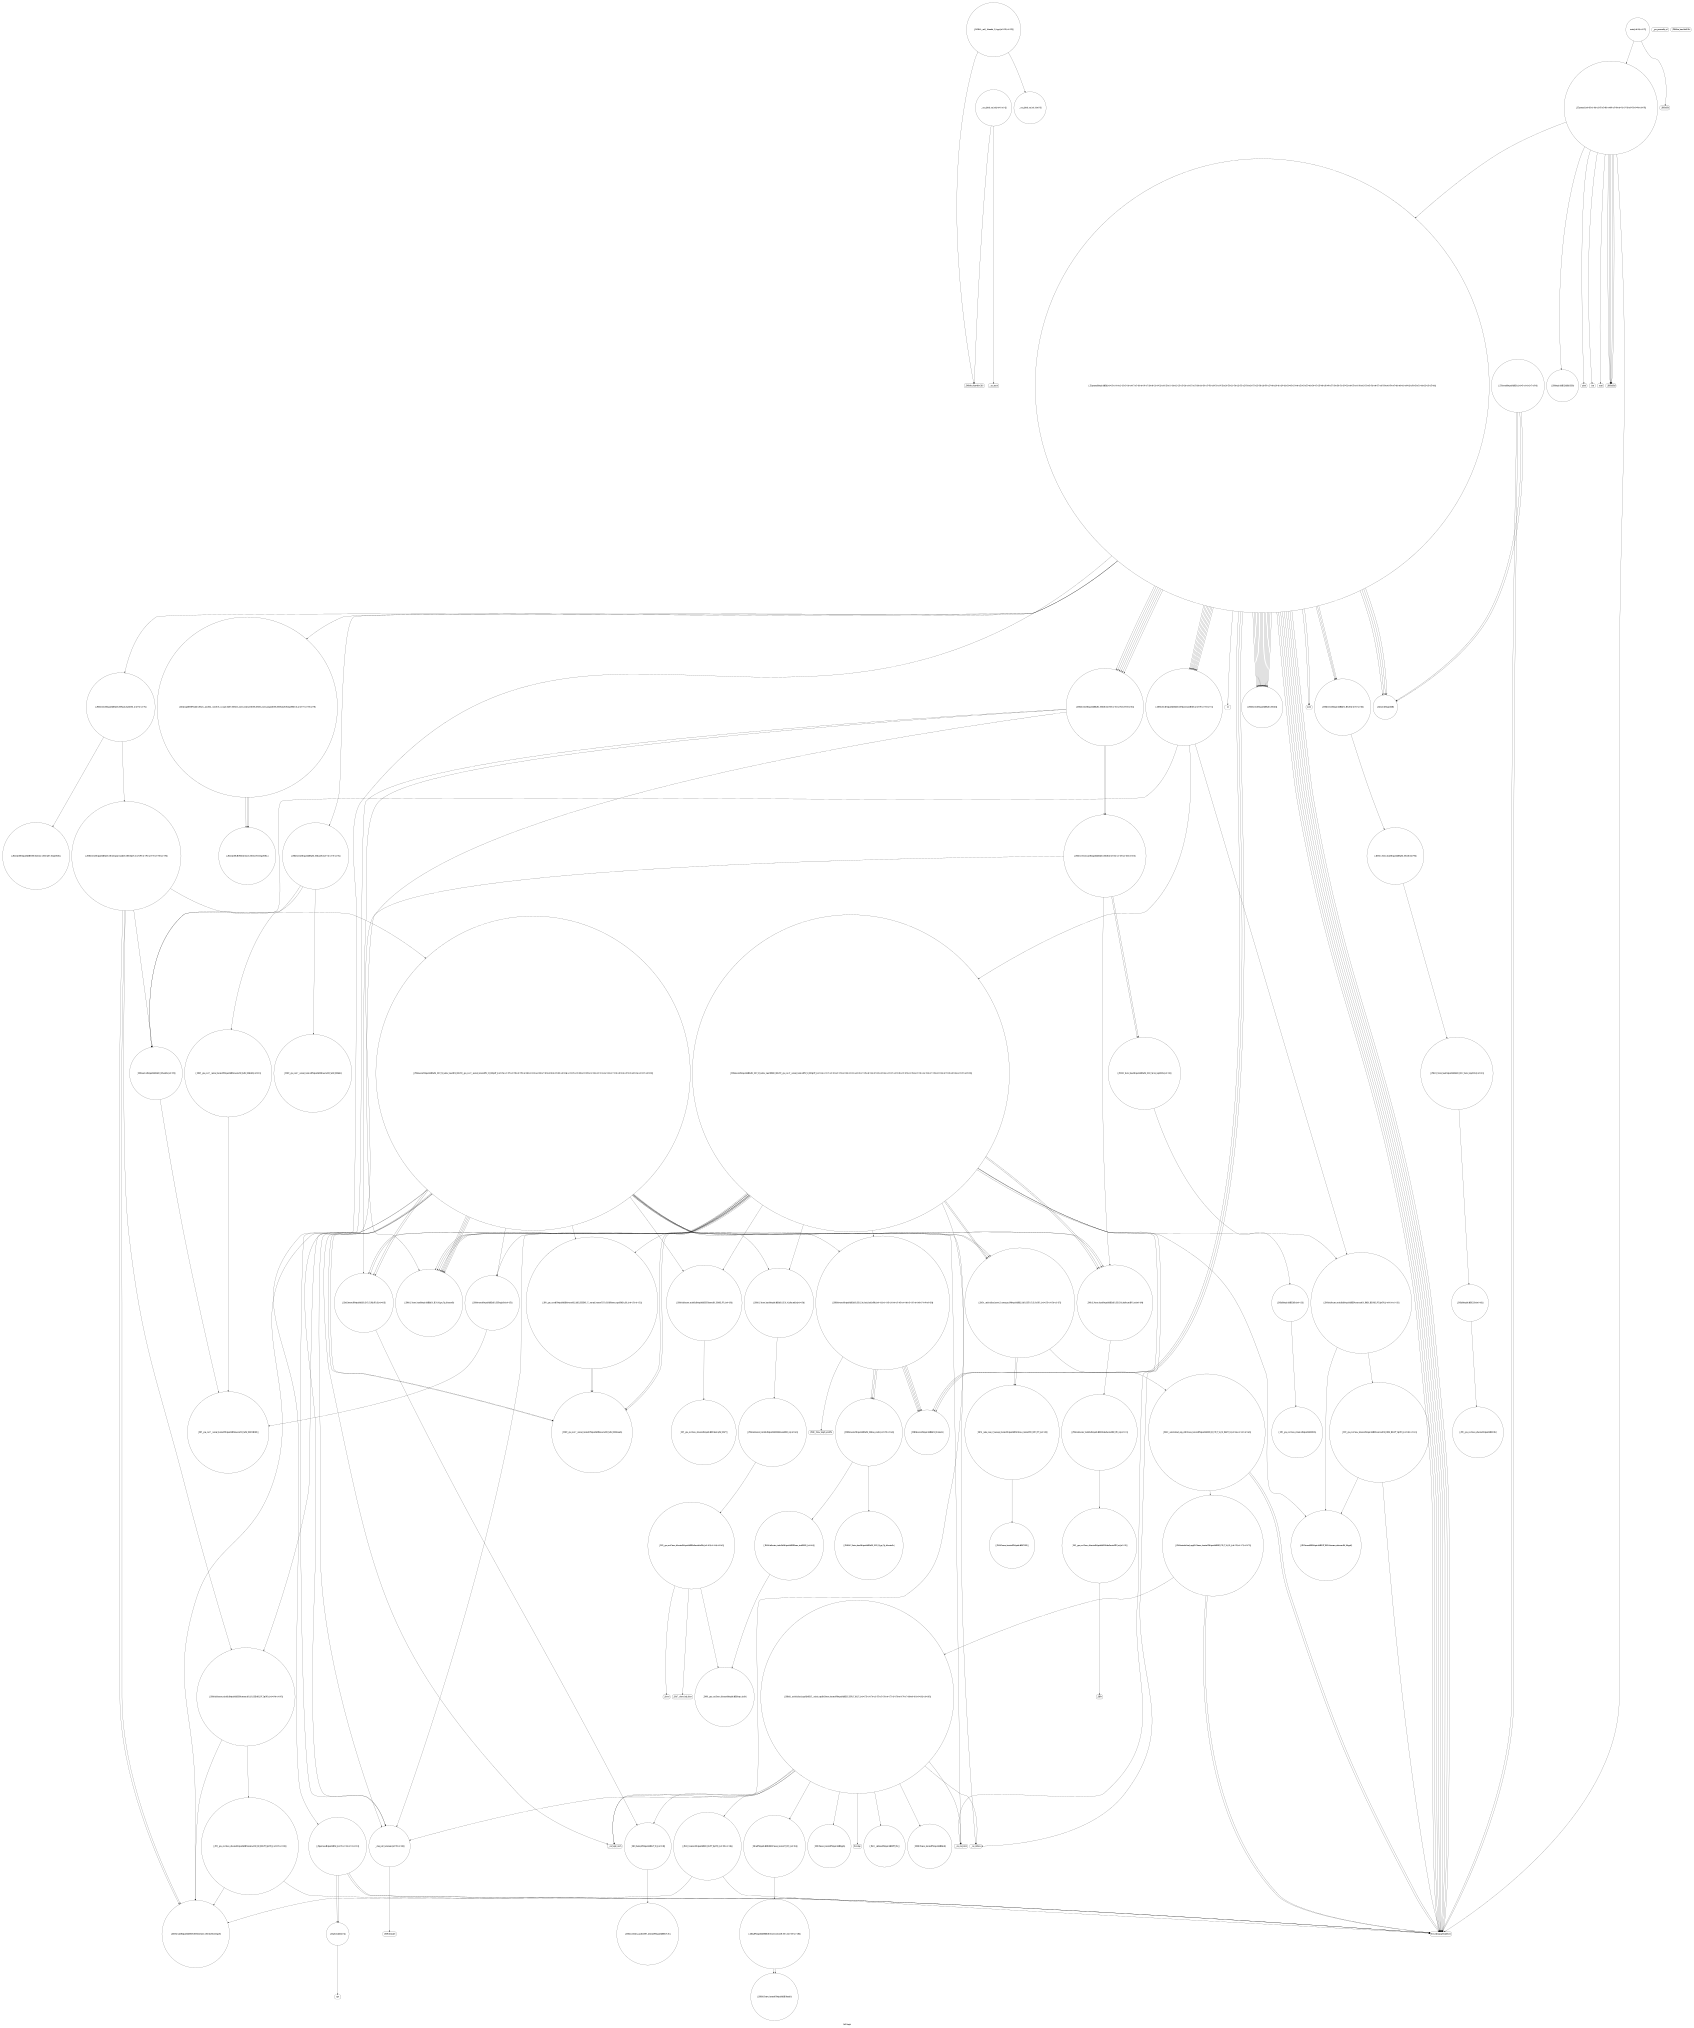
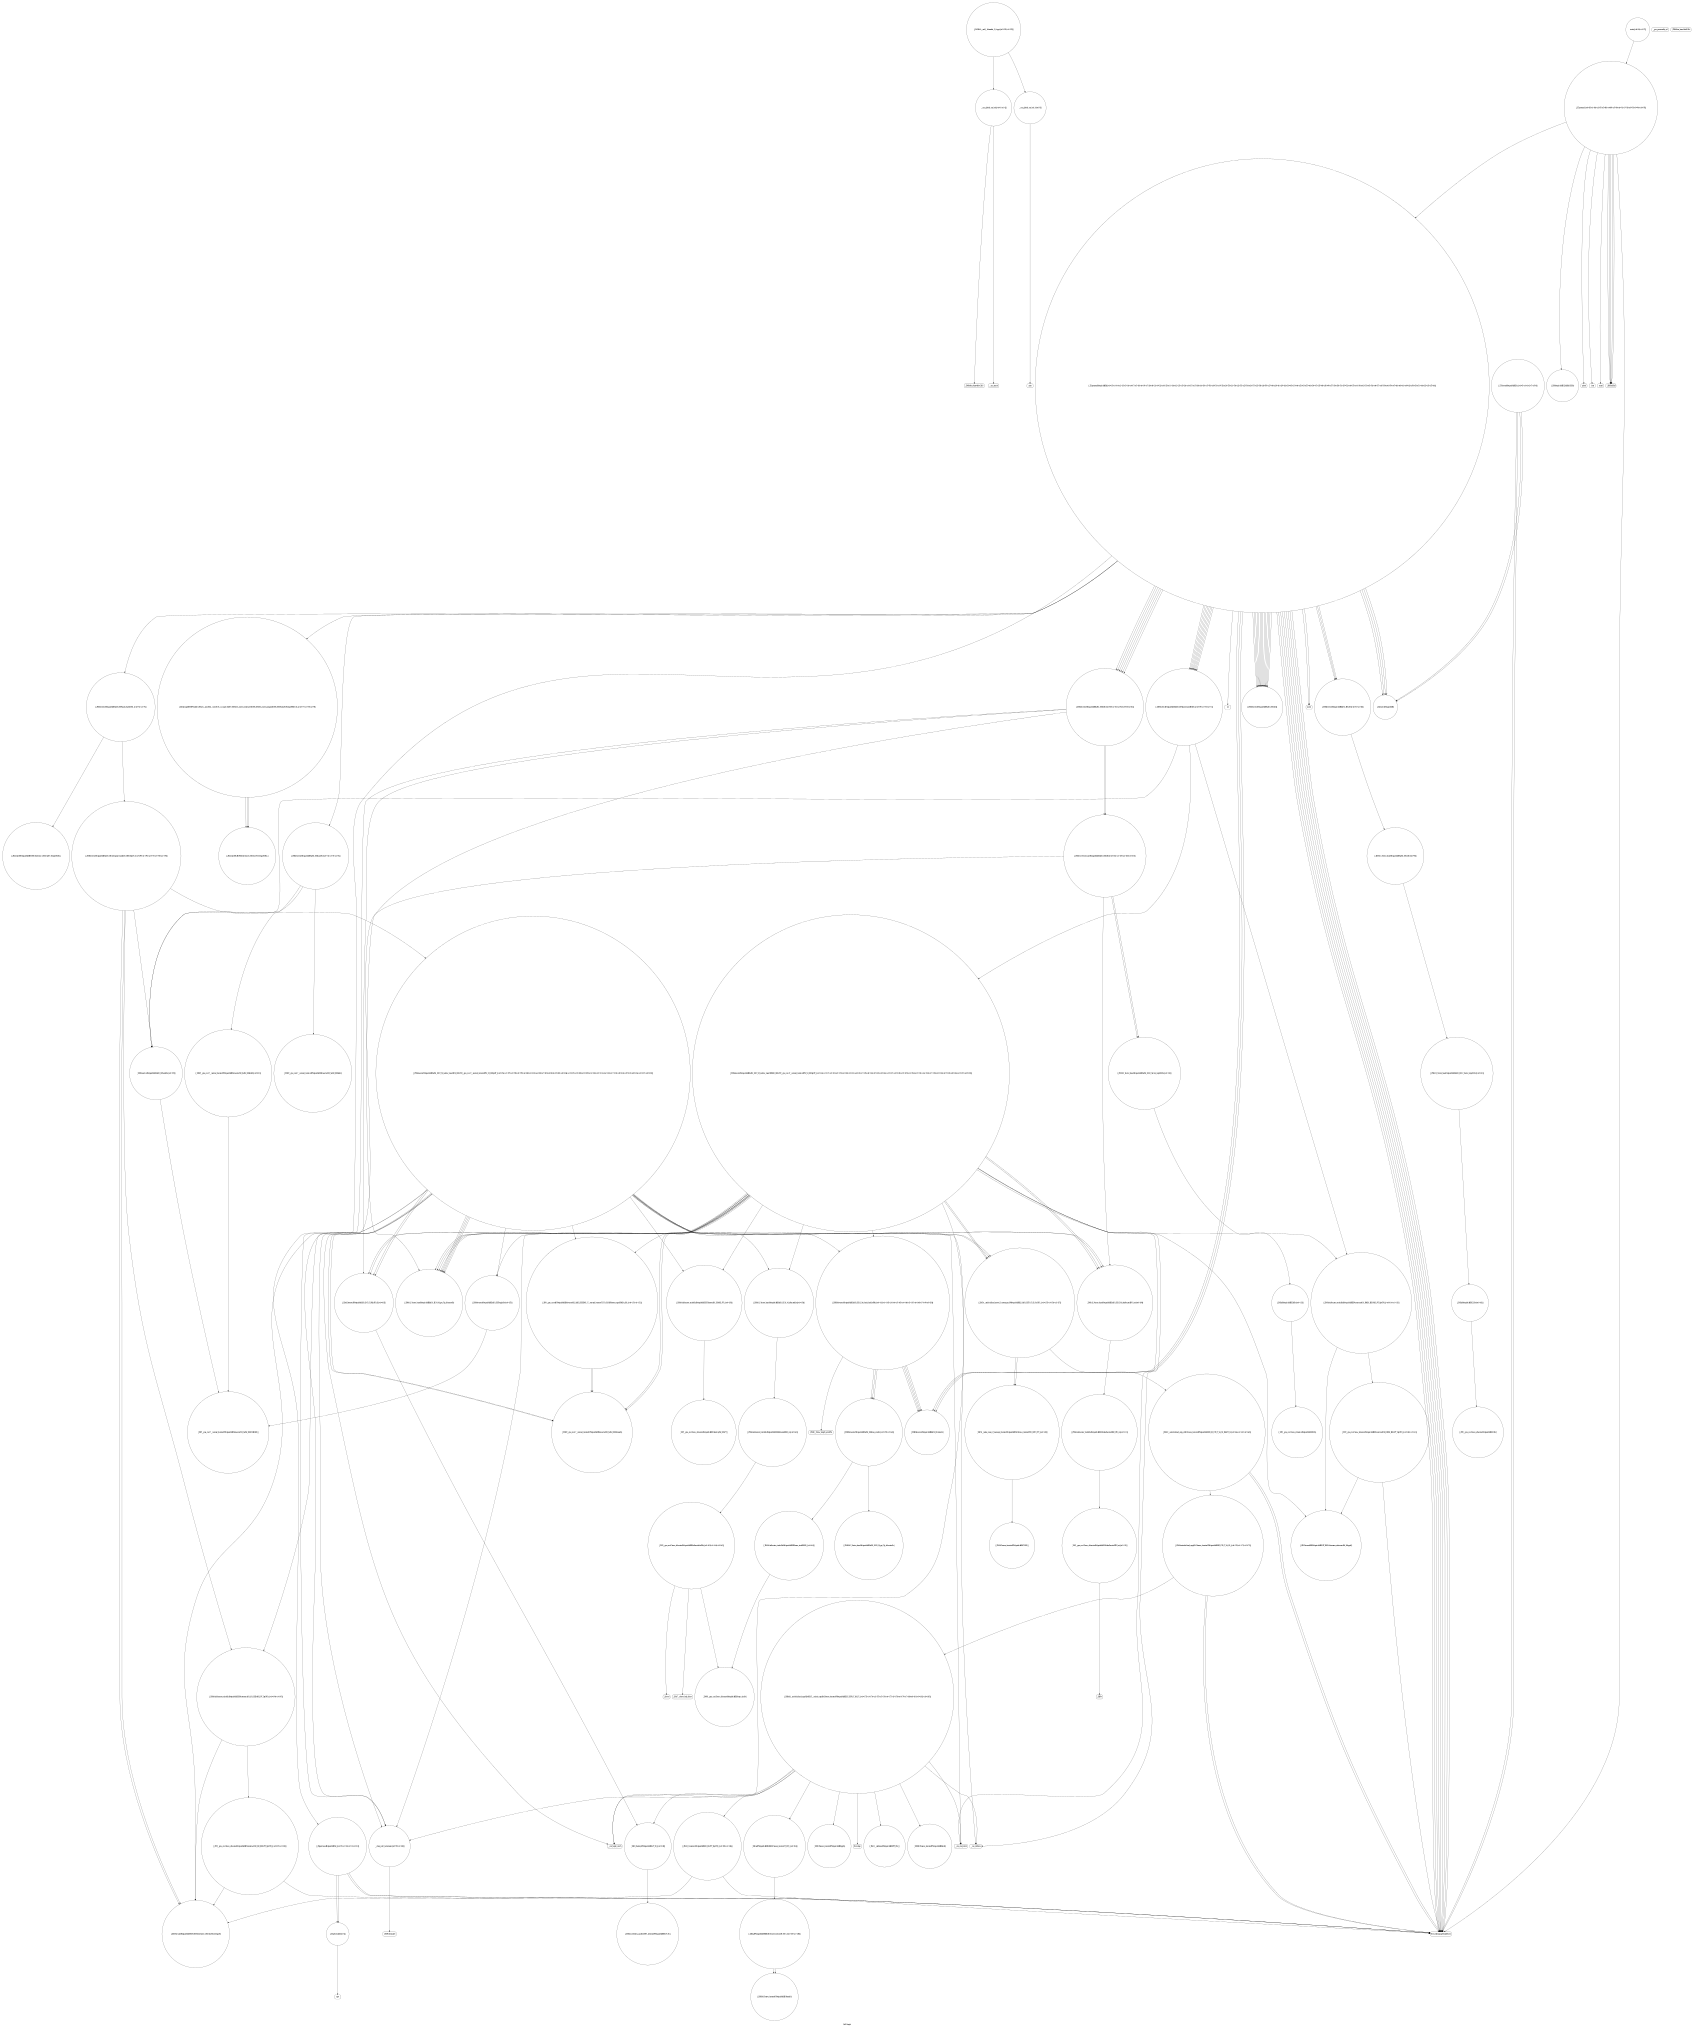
node "_ZNSirsERi": removed
edge "{_GLOBAL__sub_I_blmarket_2_0.cpp|{<s0>222|<s1>223}}" -> "_ZNSt8ios_base4InitC1Ev": now "{_GLOBAL__sub_I_blmarket_2_0.cpp|{<s0>222|<s1>223}}" -> "{__cxx_global_var_init|{<s0>1|<s1>2}}"
node "acos": added
